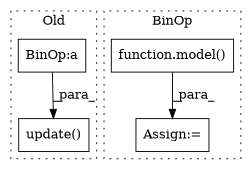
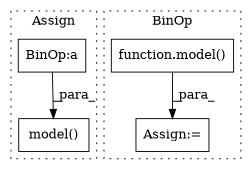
cluster "Old": label "Old" -> "Assign"
node "update()": label "update()" -> "model()"
